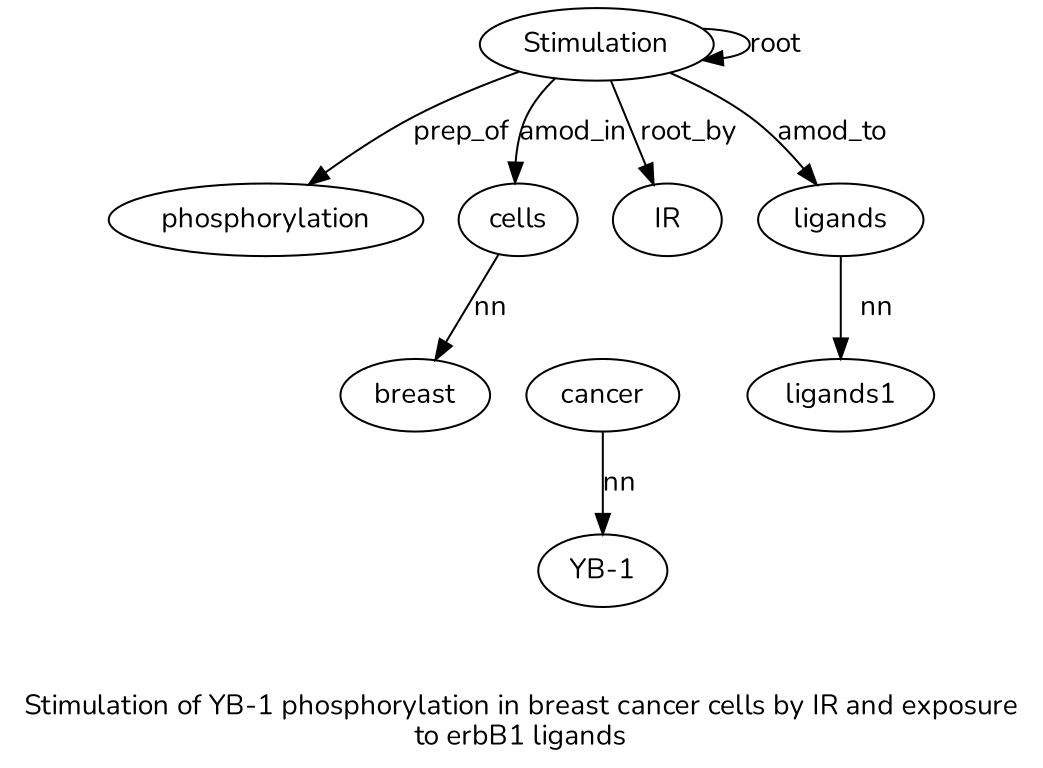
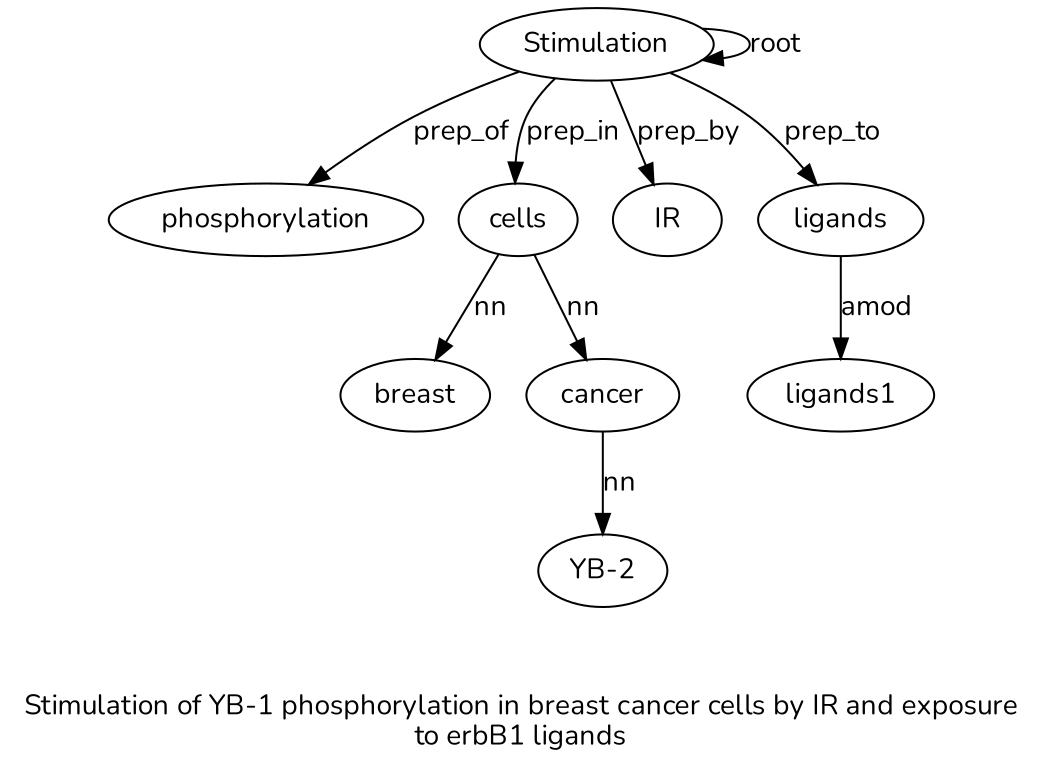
edge "Stimulation" -> "cells": label "amod_in" -> "prep_in"
edge "Stimulation" -> "IR": label "root_by" -> "prep_by"
edge "Stimulation" -> "ligands": label "amod_to" -> "prep_to"
edge "cells" -> "cancer": added, label "nn"
edge "ligands" -> "ligands1": label "nn" -> "amod"
node "YB-1": label "YB-1" -> "YB-2"
